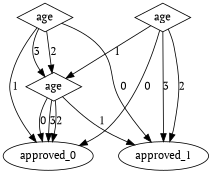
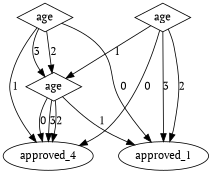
node "approved_0": label "approved_0" -> "approved_4"
